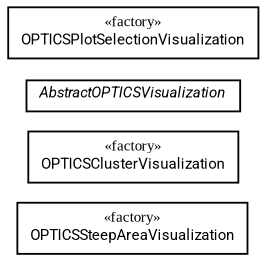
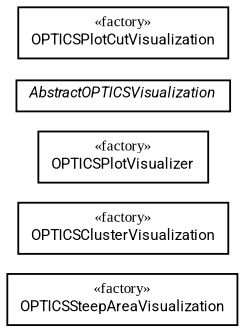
node "OPTICSPlotCutVisualization": added
node "OPTICSPlotSelectionVisualization": removed
node "OPTICSPlotVisualizer": added
